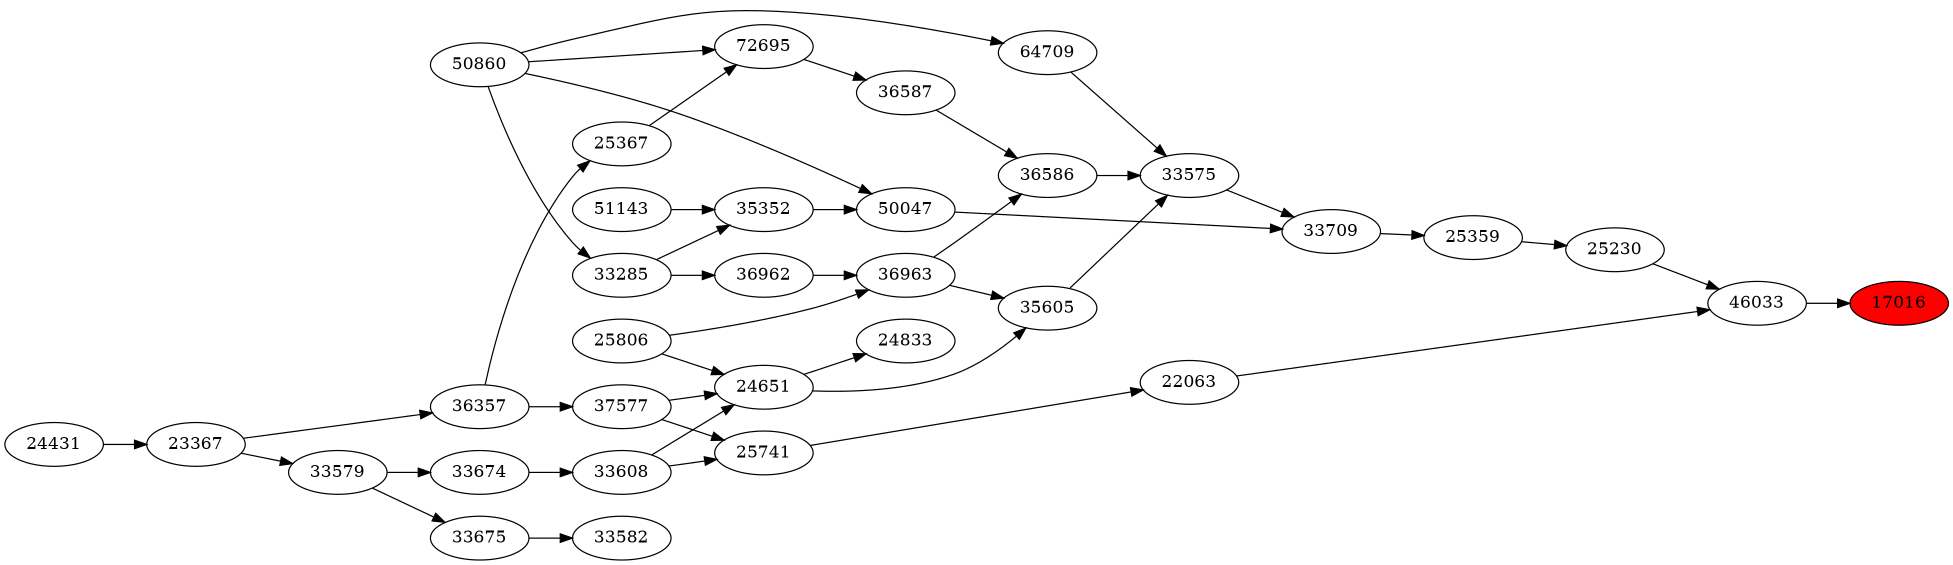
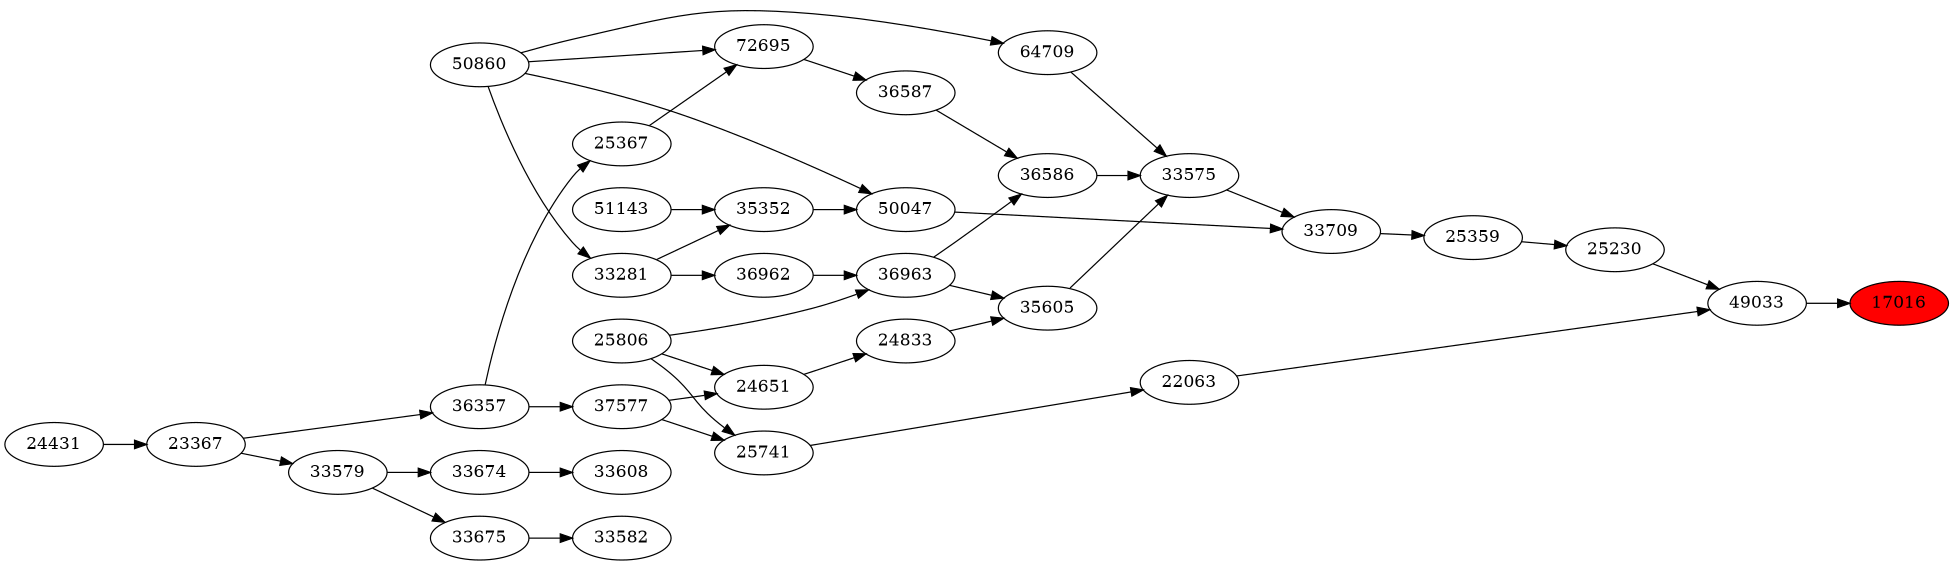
node "33285": label "33285" -> "33281"
node "46033": label "46033" -> "49033"
edge "24651" -> "35605": now "24833" -> "35605"
edge "33608" -> "24651": removed
edge "33608" -> "25741": now "25806" -> "25741"
